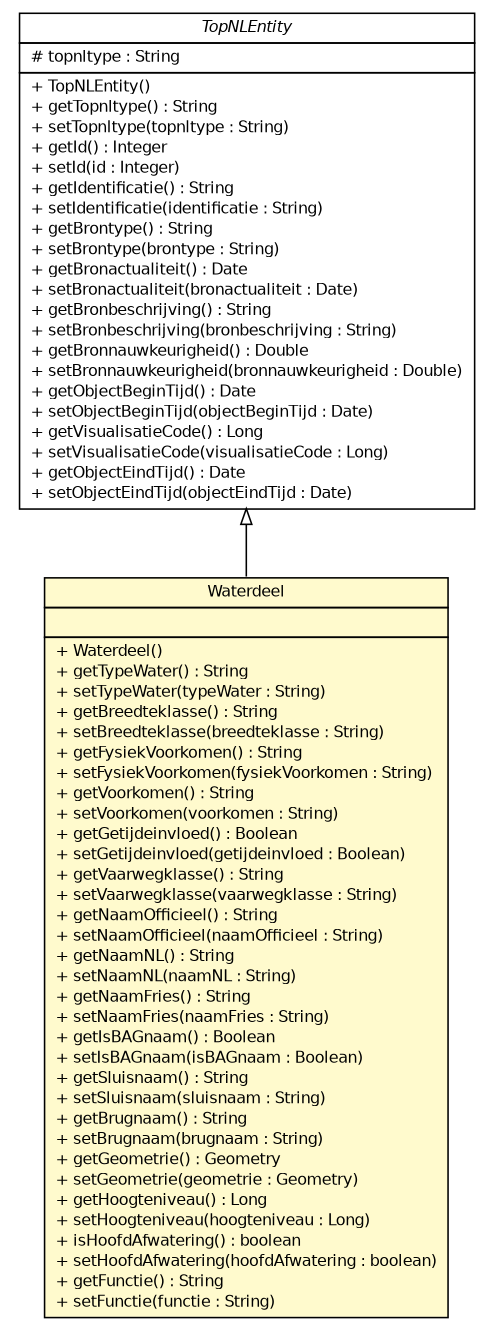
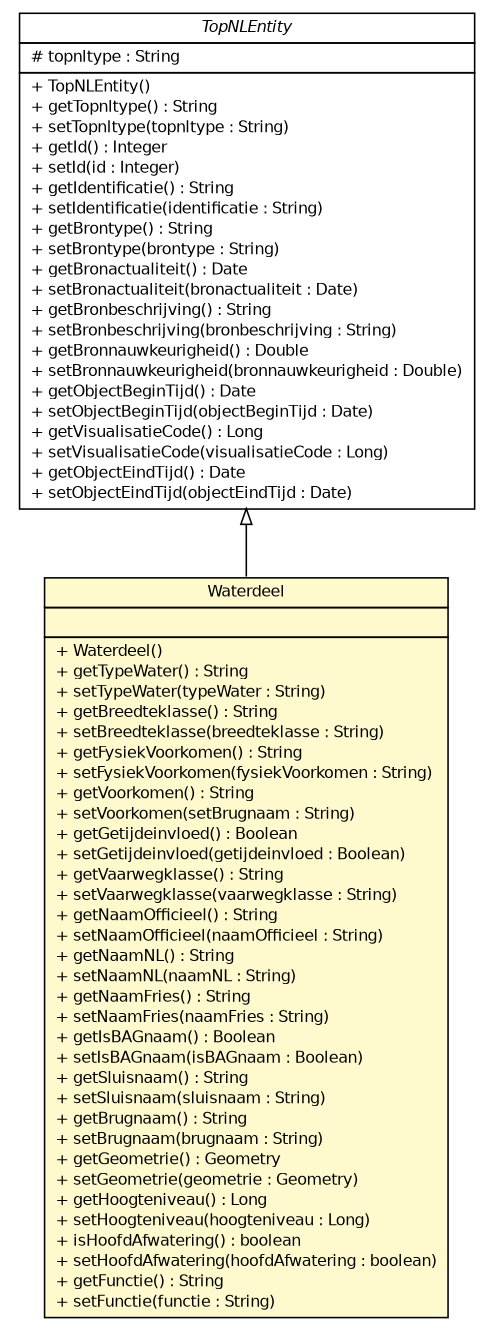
node "Waterdeel": text "+ setVoorkomen(voorkomen : String)" -> "+ setVoorkomen(setBrugnaam : String)"
